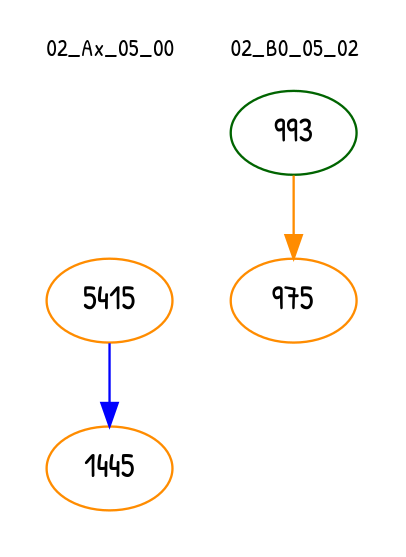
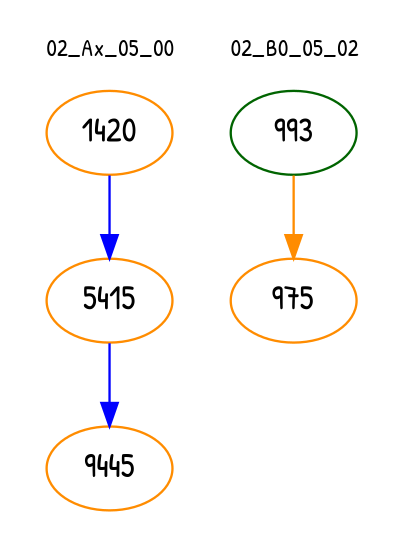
node "1420": added
node "1445": label "1445" -> "9445"
